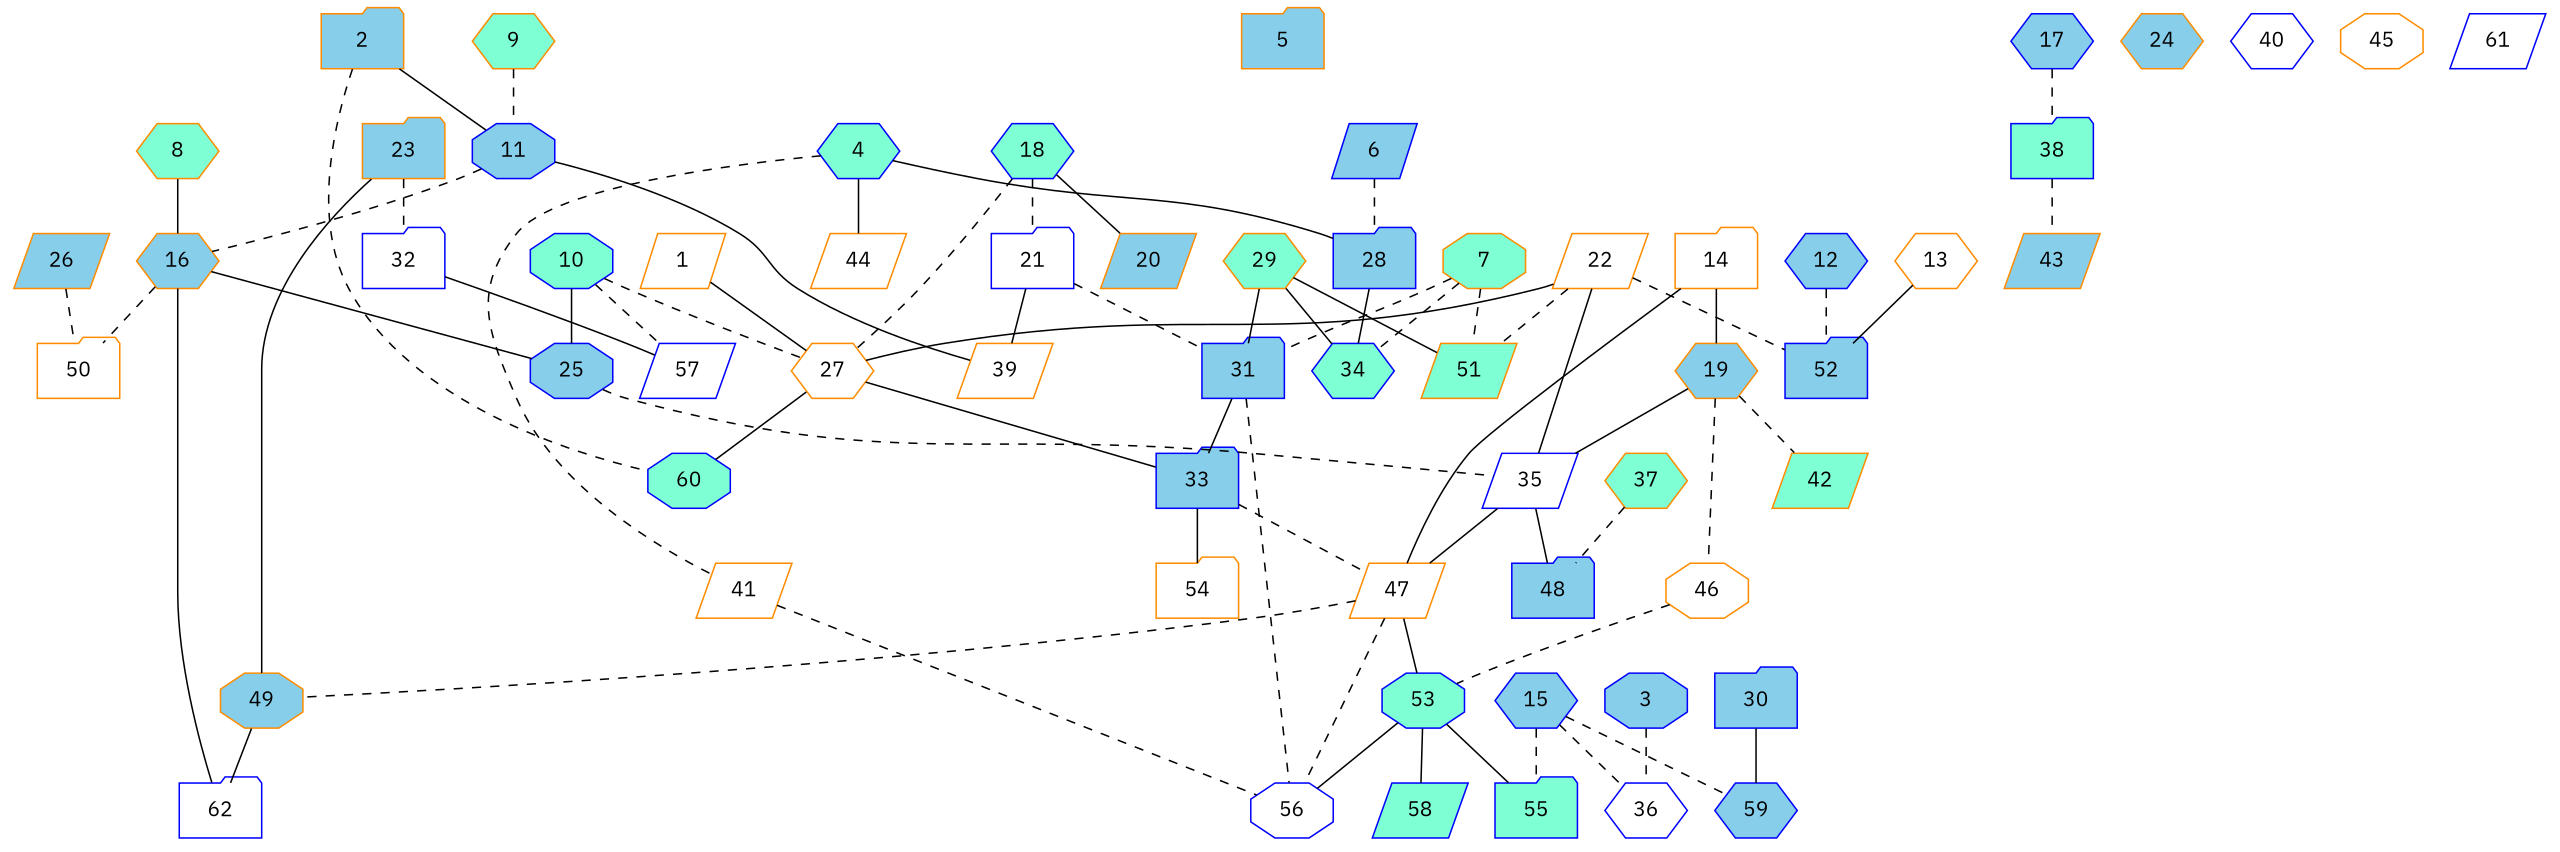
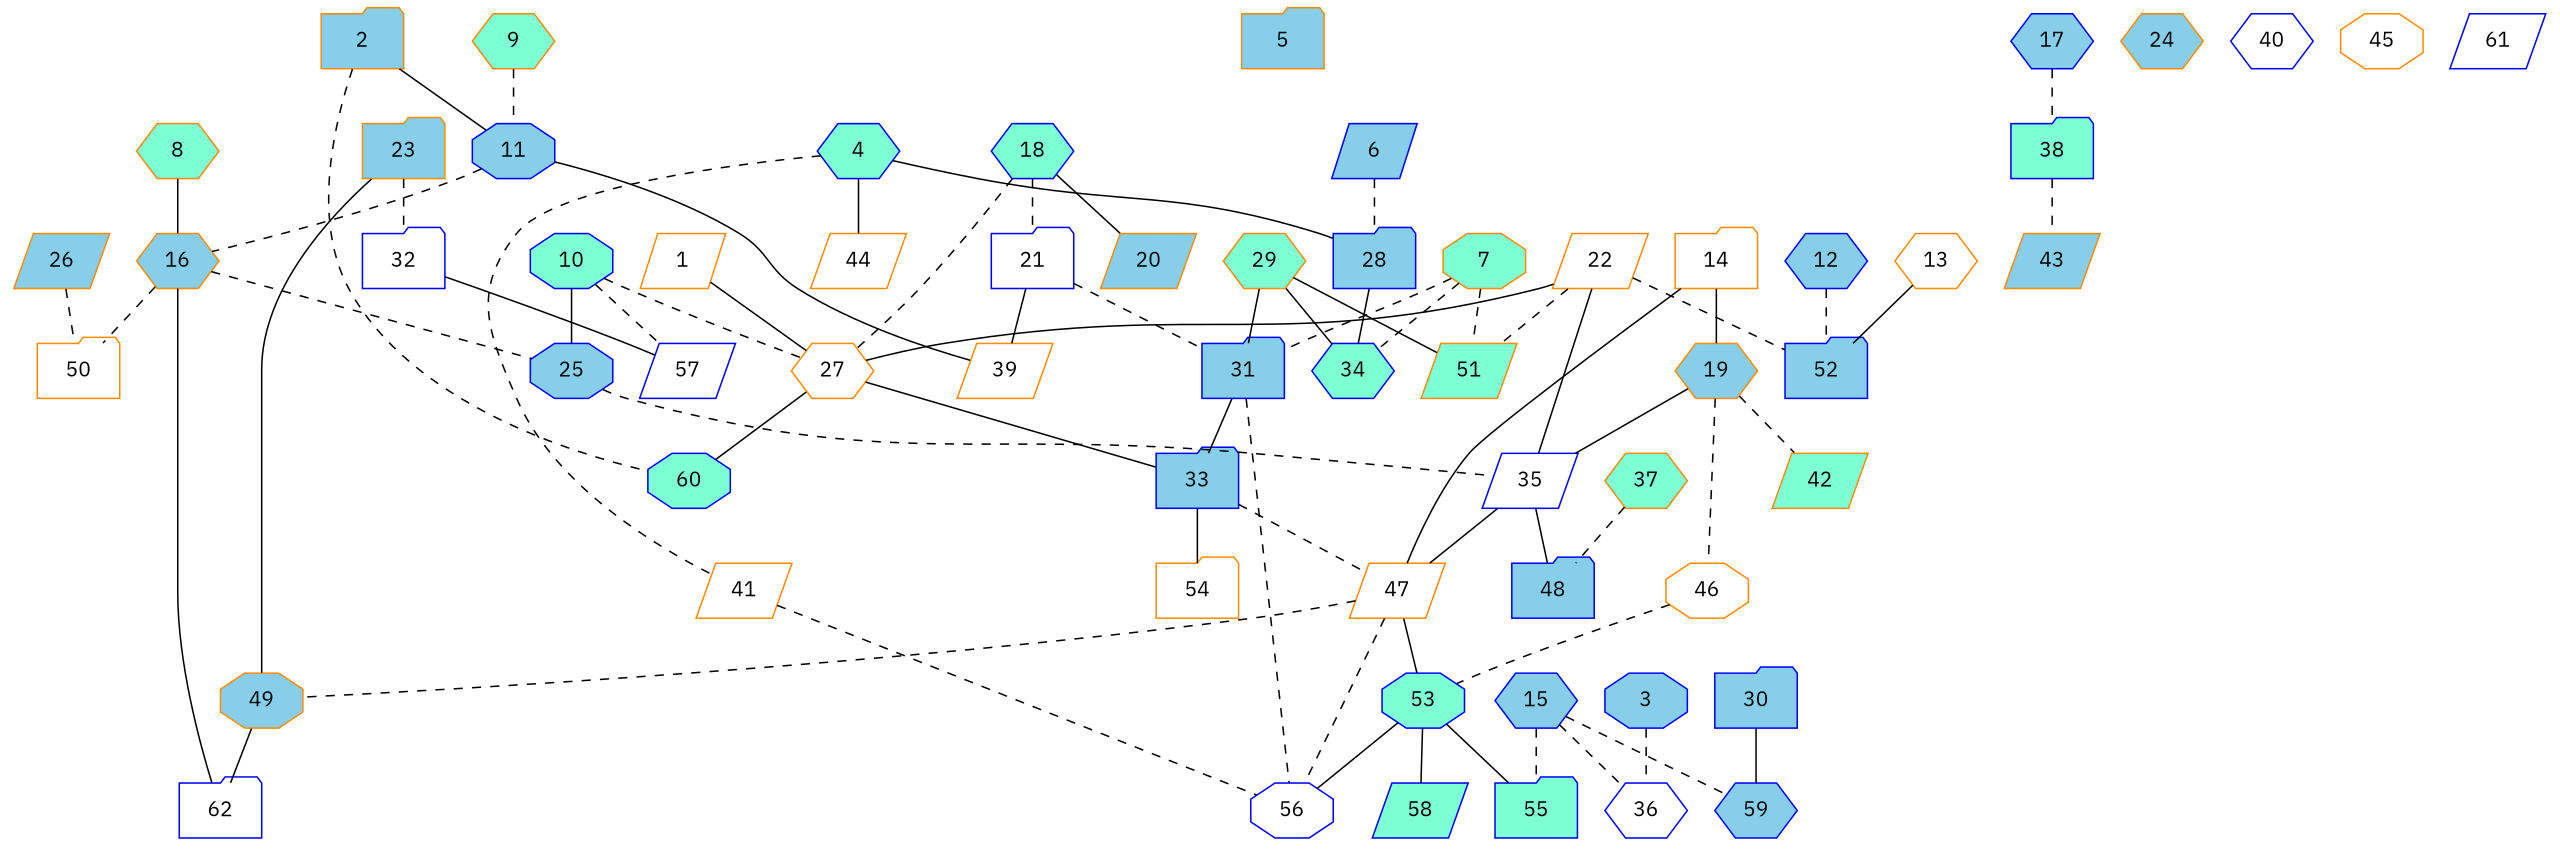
edge "16" -- "25": style solid -> dashed
